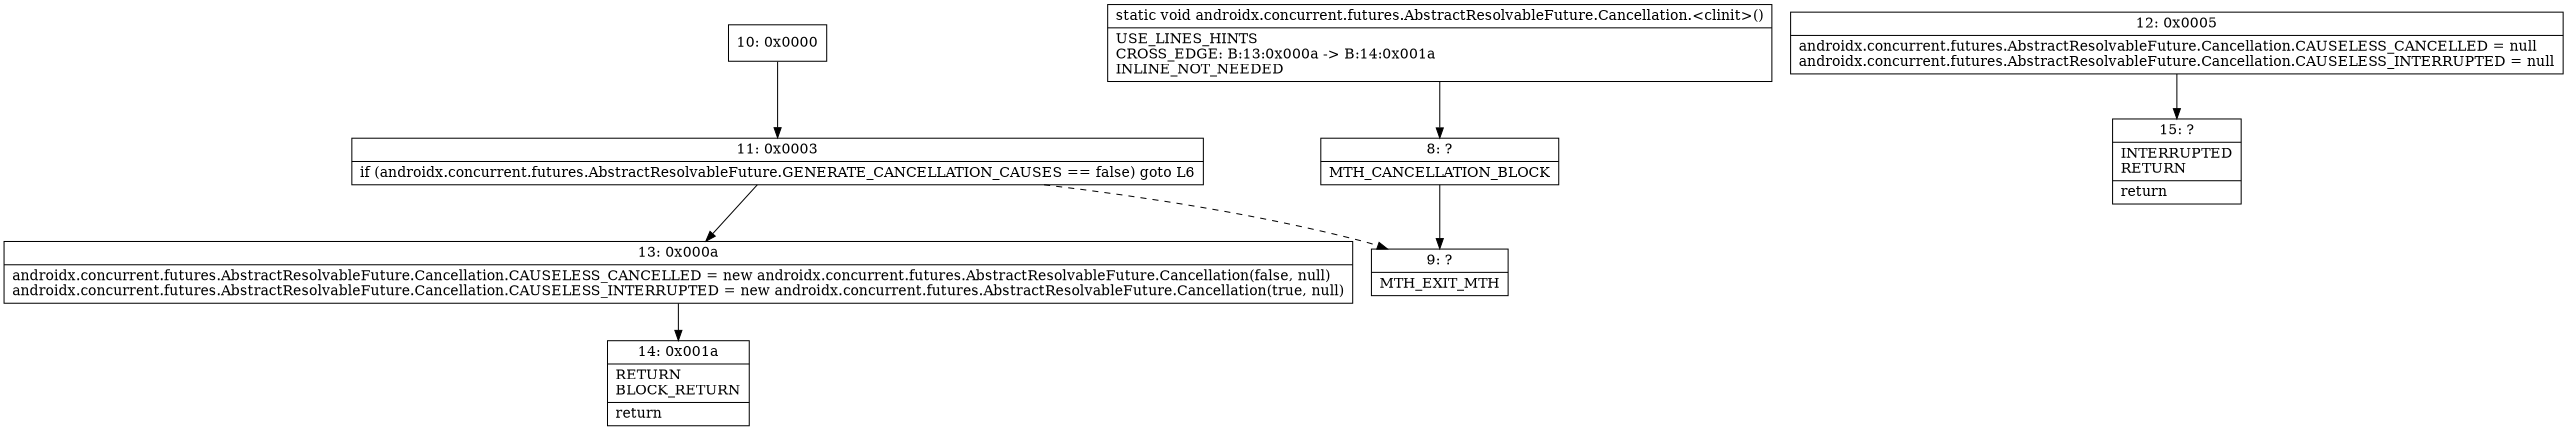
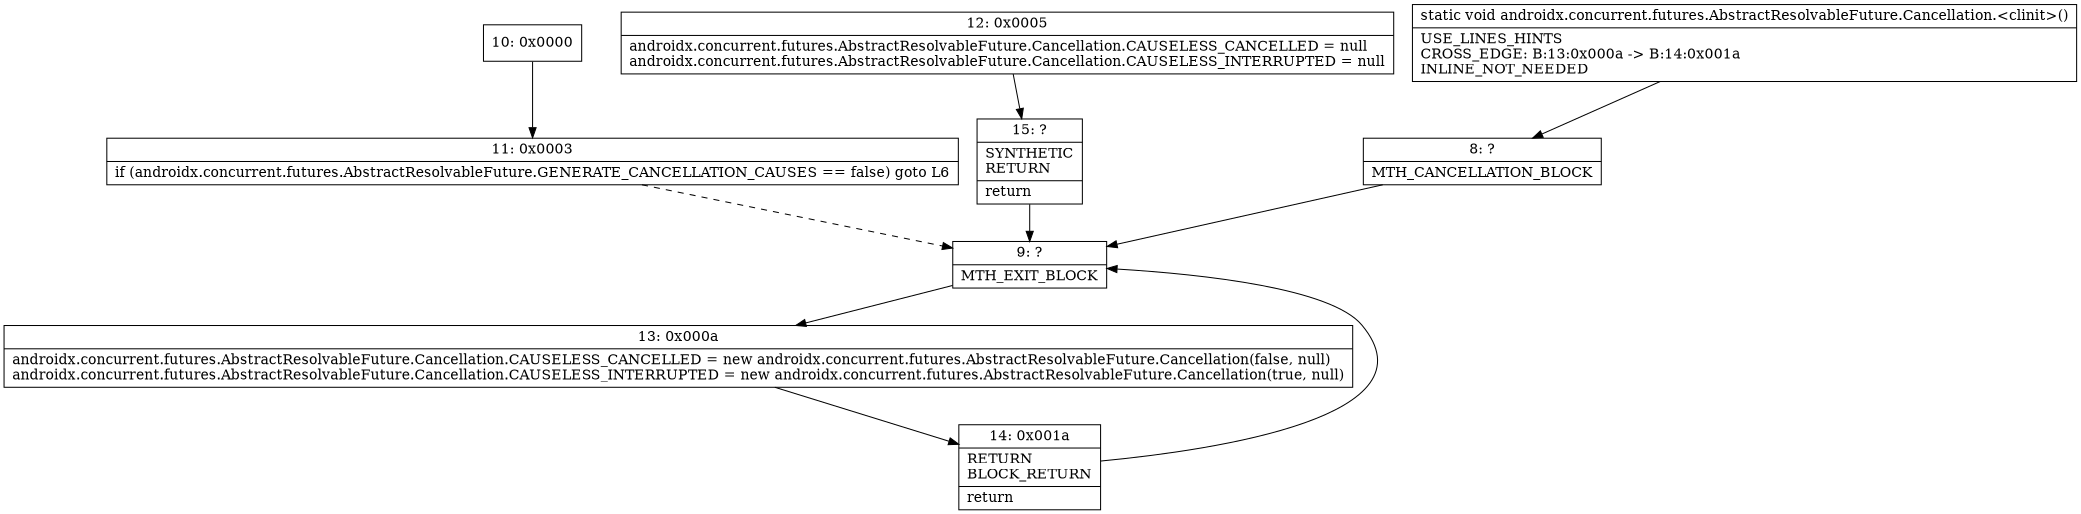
node "15: ?": text "INTERRUPTED" -> "SYNTHETIC"
edge "11: 0x0003" -> "13: 0x000a": now "9: ?" -> "13: 0x000a"
edge "15: ?" -> "9: ?": added
node "9: ?": text "MTH_EXIT_MTH" -> "MTH_EXIT_BLOCK"
edge "14: 0x001a" -> "9: ?": added
